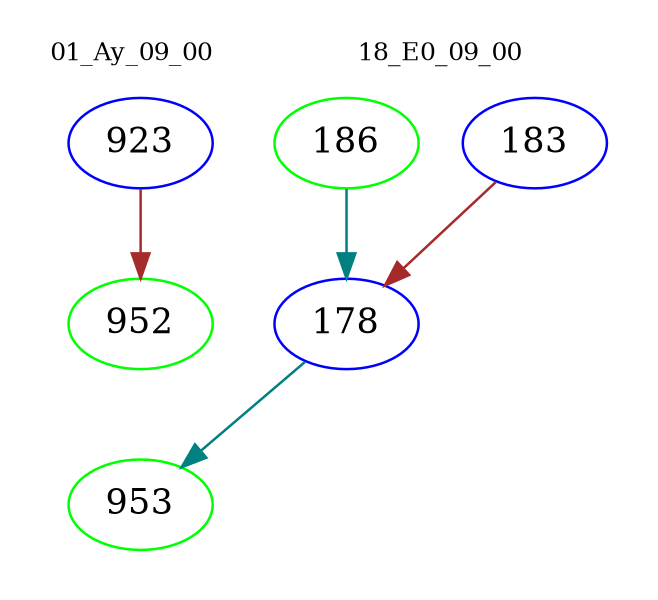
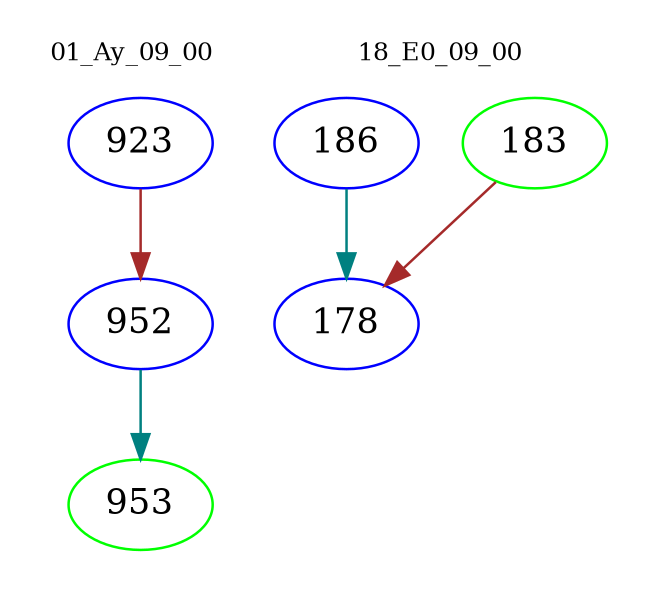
node "186": color green -> blue
node "183": color blue -> green
node "952": color green -> blue
edge "178" -> "953": now "952" -> "953"
